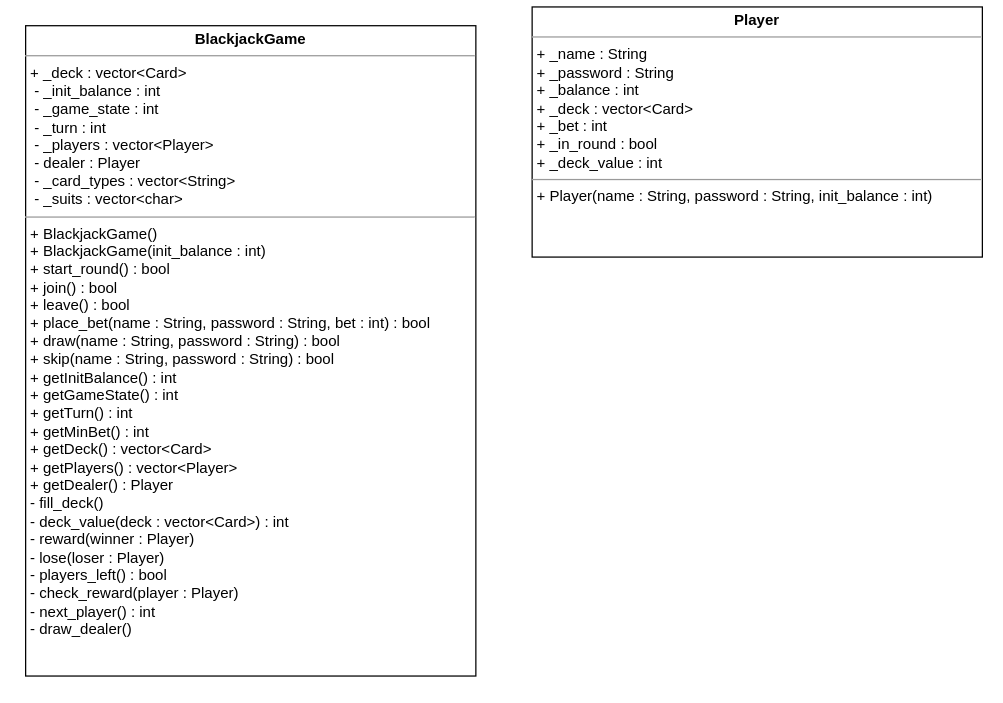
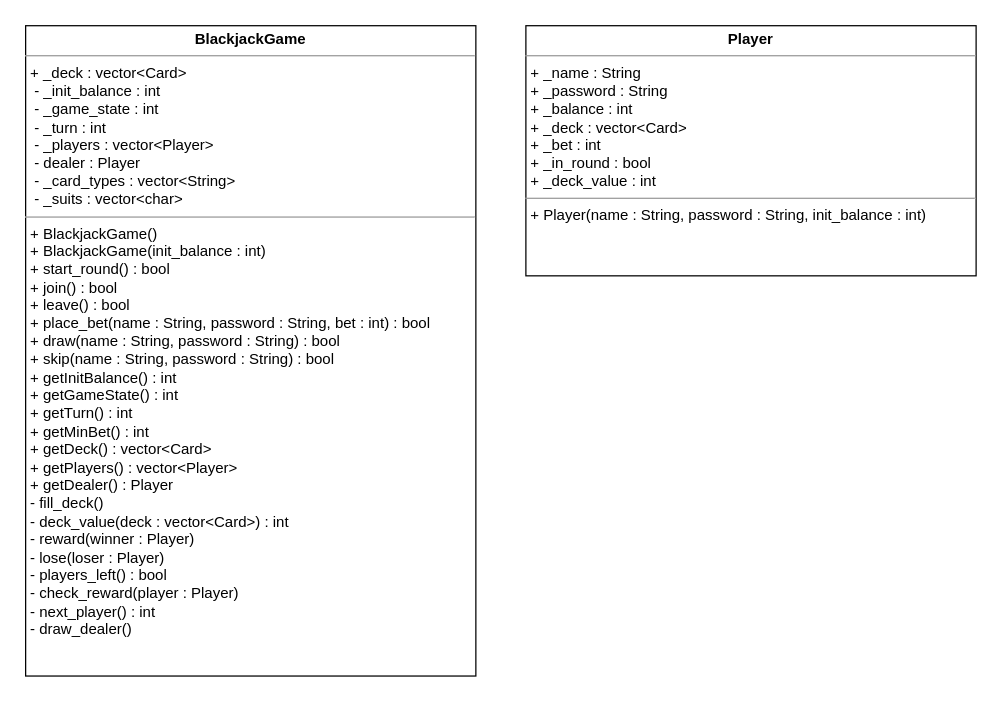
node "Player + _name : String + _password : String + _balance : int + _deck : vector<Card> + _bet : int + _in_round : bool + _deck_value : int + Player(name : String, password : String, init_balance : int)": moved (757, 132) -> (751, 151)
